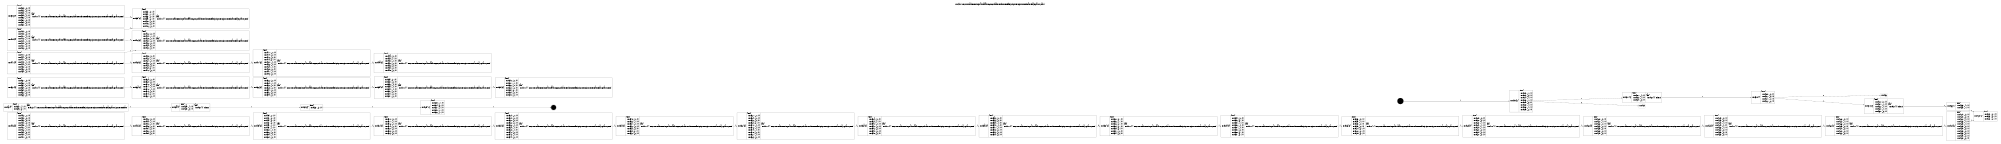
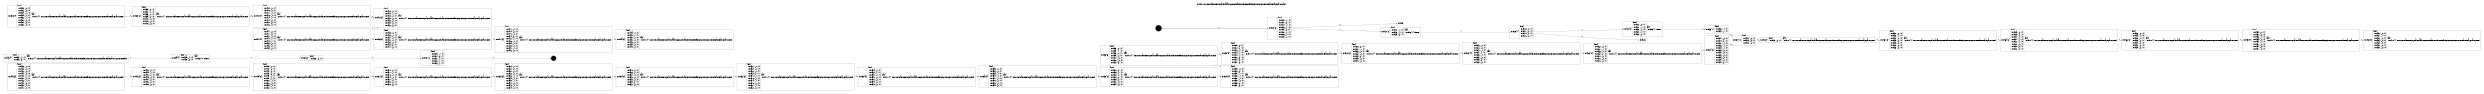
edge "0x10940b [29]" -> "0x1093f2 [25]": reversed
node "0x10934c [5]": added
edge "0x1095d9 [29]" -> "0x1095f6 [25]": reversed
